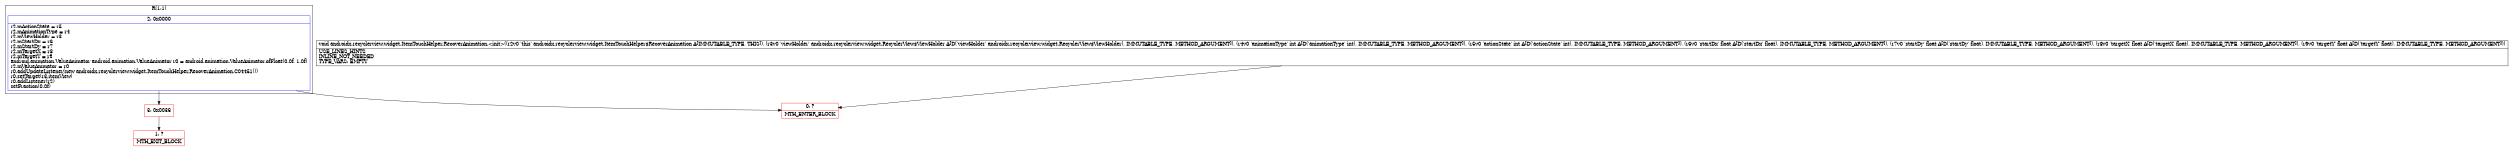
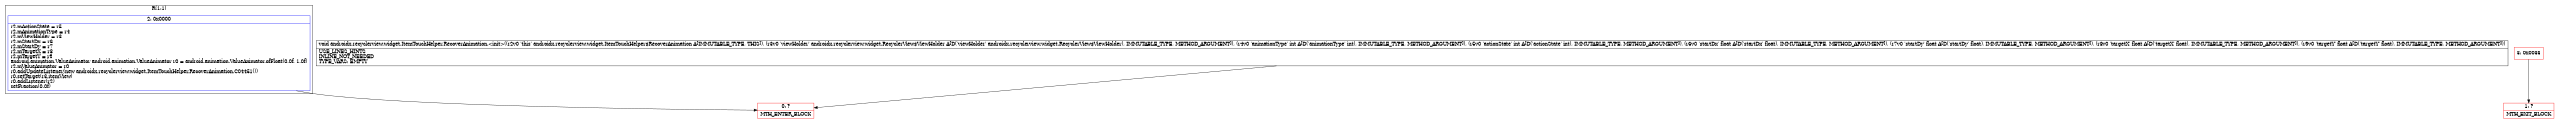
edge "2: 0x0000" -> "3: 0x0036": removed
